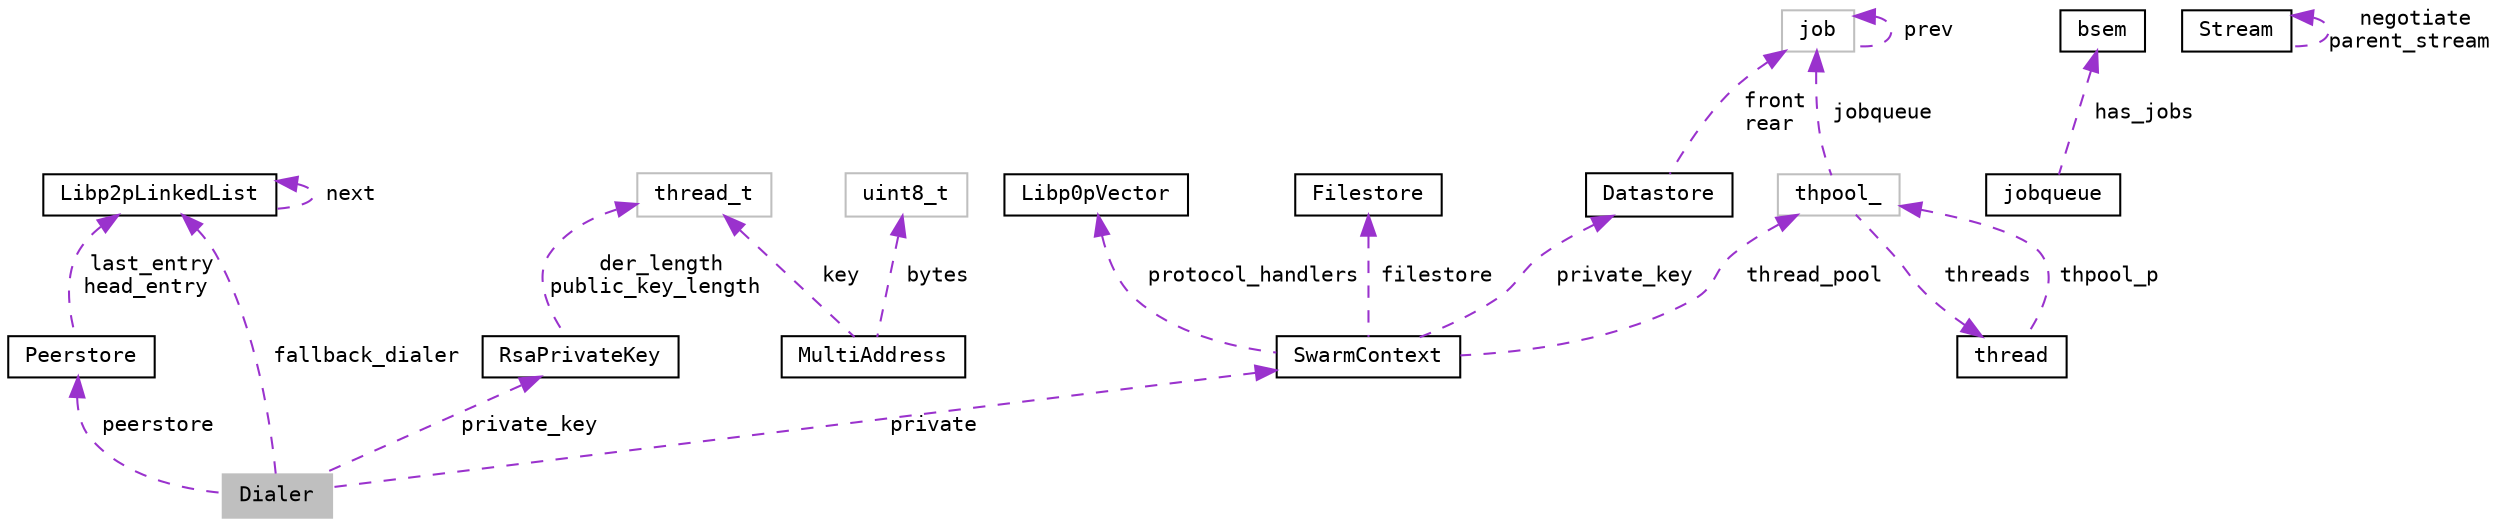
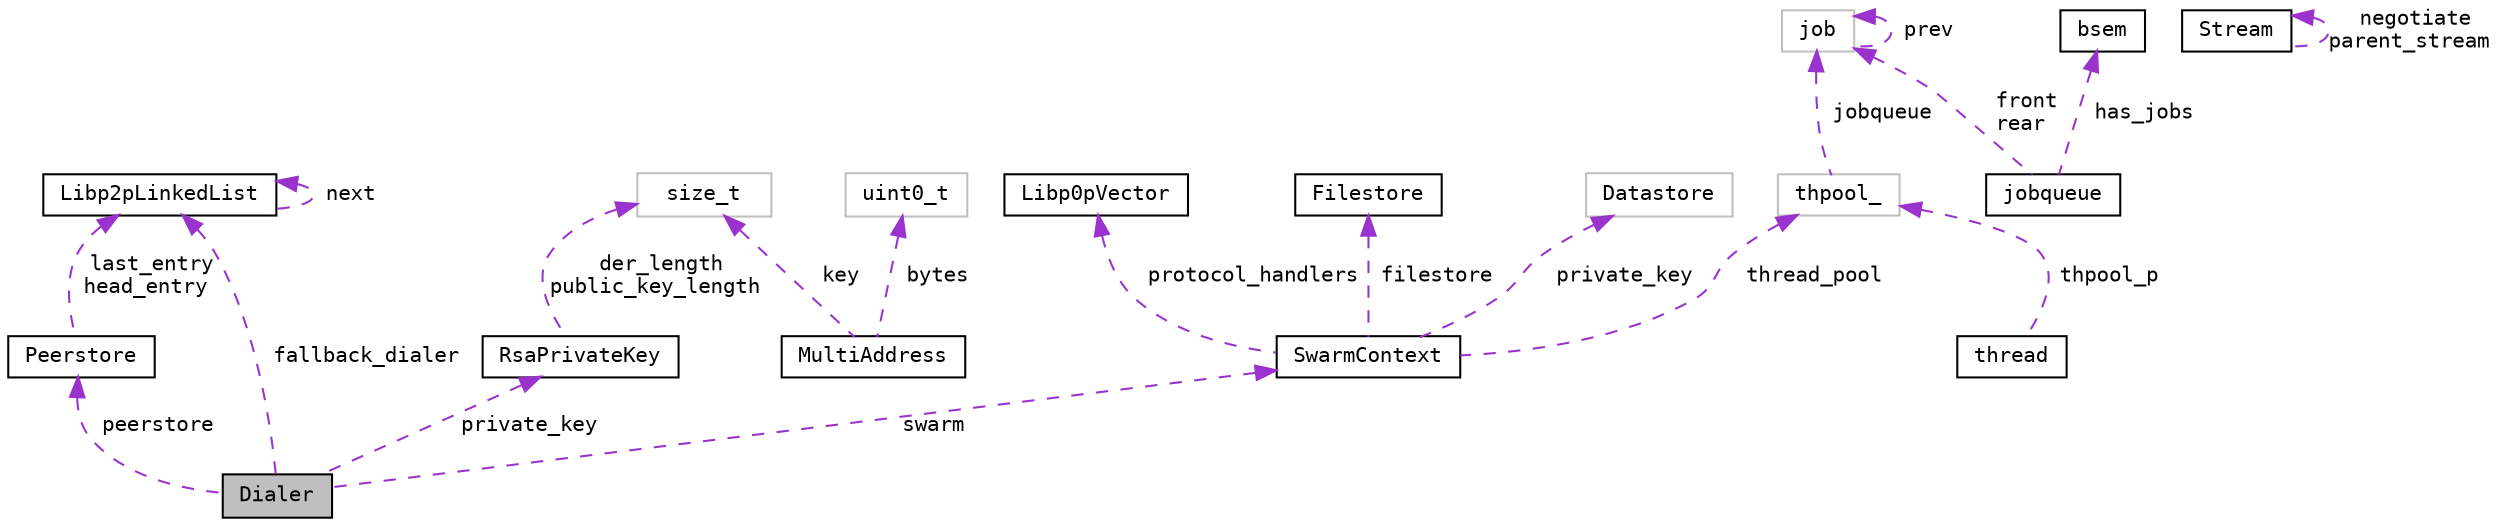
edge "Datastore" -> "job": now "jobqueue" -> "job"
node "thread_t": label "thread_t" -> "size_t"
node "uint8_t": label "uint8_t" -> "uint0_t"
node "Datastore": color black -> grey75
edge "thpool_" -> "thread": removed, label "threads"
edge "Dialer" -> "SwarmContext": label " private" -> " swarm"
node "Dialer": color grey75 -> black
